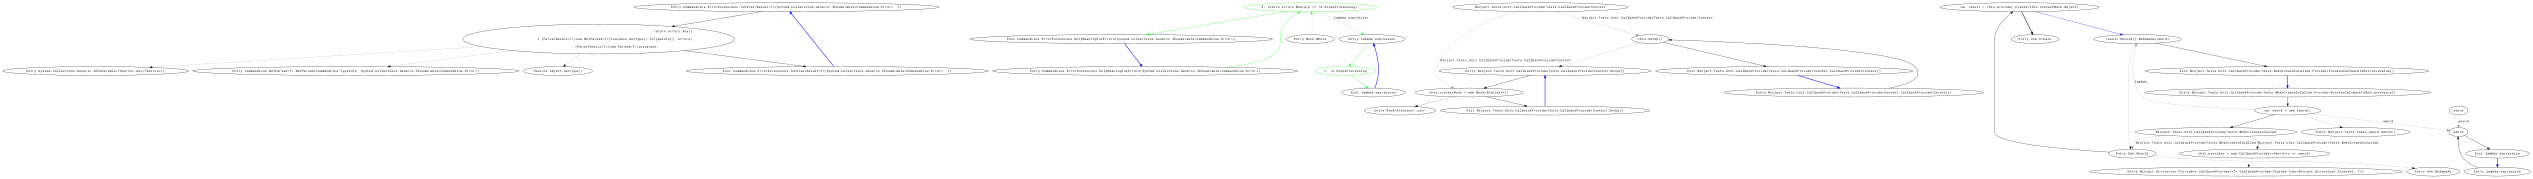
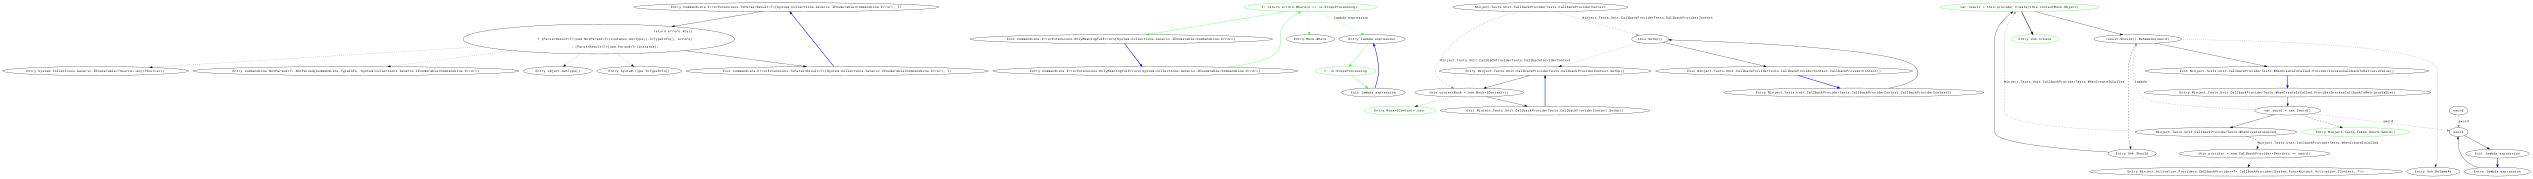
node "var result = this.provider.Create(this.contextMock.Object)": color black -> green
edge "var result = this.provider.Create(this.contextMock.Object)" -> "result.Should().BeSameAs(sword)": color blue -> black
edge "Entry Mock.Where" -> "5: return errors.Where(e => !e.StopsProcessing);": reversed
node "Entry Unk.Create": color black -> green
node "TSource object.GetType()": label "TSource object.GetType()" -> "Entry object.GetType()"
node "Entry System.Type.ToTypeInfo()": added
edge "result.Should().BeSameAs(sword)" -> "Entry Unk.Should": style dotted -> dashed
edge "this.contextMock = new Mock<IContext>()" -> "Entry Mock<IContext>.cstr": style dashed -> dotted
node "Entry Mock<IContext>.cstr": color black -> green
edge "var sword = new Sword()" -> "Entry Ninject.Tests.Fakes.Sword.Sword()": style dotted -> dashed
node "Entry Ninject.Tests.Fakes.Sword.Sword()": color black -> green
edge "Ninject.Tests.Unit.CallbackProviderTests.WhenCreateIsCalled" -> "Entry Unk.Should": now "Ninject.Tests.Unit.CallbackProviderTests.WhenCreateIsCalled" -> "var result = this.provider.Create(this.contextMock.Object)"
edge "Entry Unk.Should" -> "Entry Unk.BeSameAs": now "result.Should().BeSameAs(sword)" -> "Entry Unk.BeSameAs"
